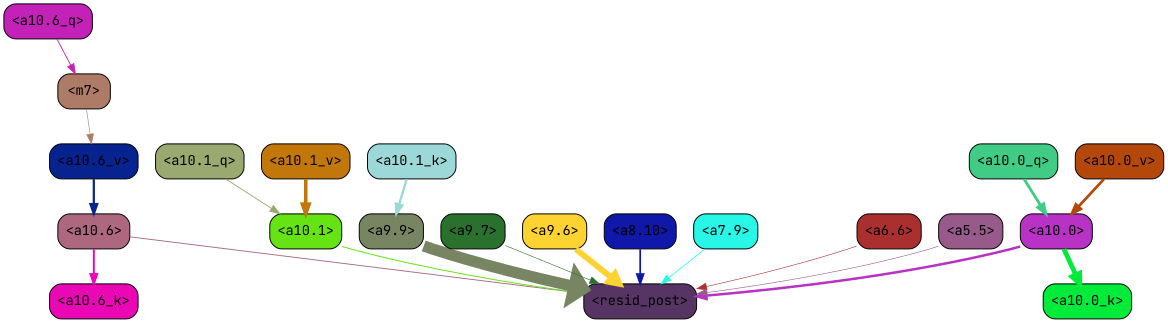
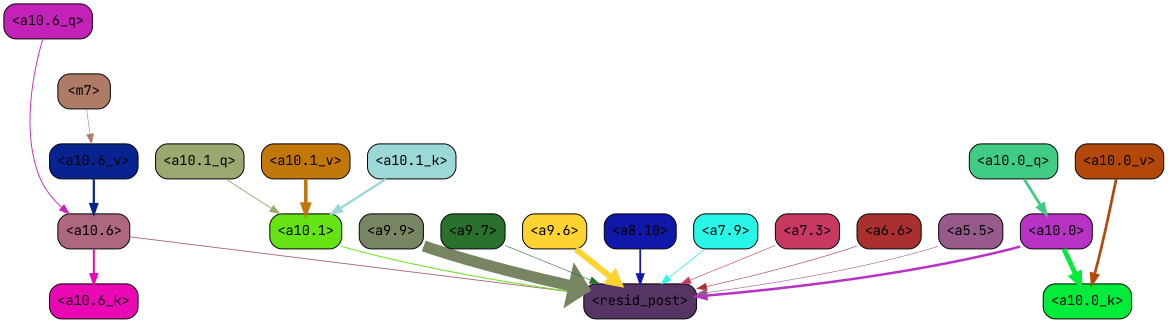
edge "<a10.6_q>" -> "<m7>": now "<a10.6_q>" -> "<a10.6>"
edge "<a10.1_k>" -> "<a9.9>": now "<a10.1_k>" -> "<a10.1>"
edge "<a10.0_v>" -> "<a10.0>": now "<a10.0_v>" -> "<a10.0_k>"
node "<a7.3>": added
